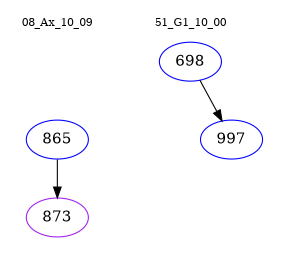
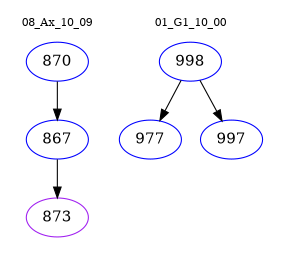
cluster "51_G1_10_00": label "51_G1_10_00" -> "01_G1_10_00"
node "870": added
node "698": label "698" -> "998"
node "865": label "865" -> "867"
node "977": added
